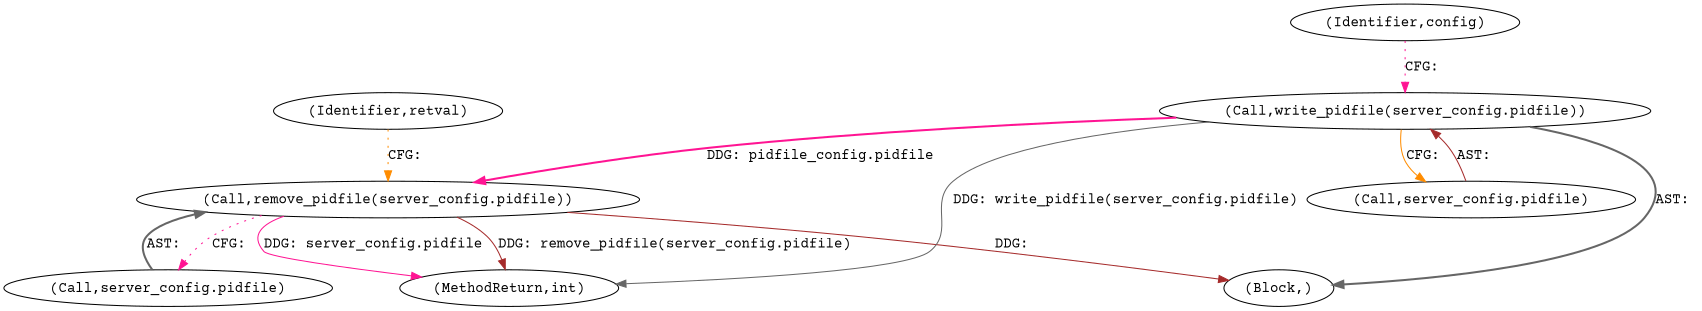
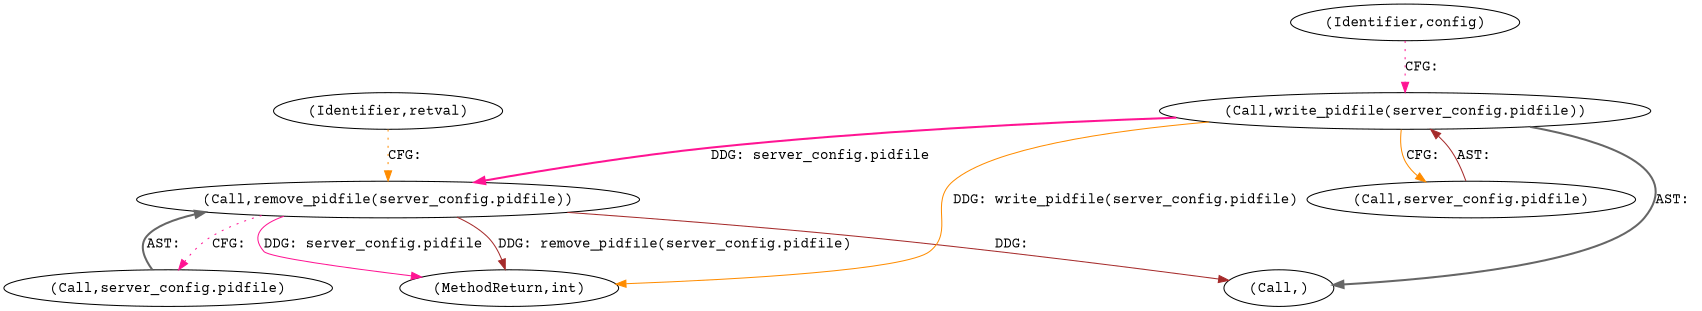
edge "(Call,write_pidfile(server_config.pidfile))" -> "(Call,remove_pidfile(server_config.pidfile))": label "DDG: pidfile_config.pidfile" -> "DDG: server_config.pidfile"
edge "(Call,write_pidfile(server_config.pidfile))" -> "(MethodReturn,int)": color gray40 -> darkorange
node "(Block,)": label "(Block,)" -> "(Call,)"
